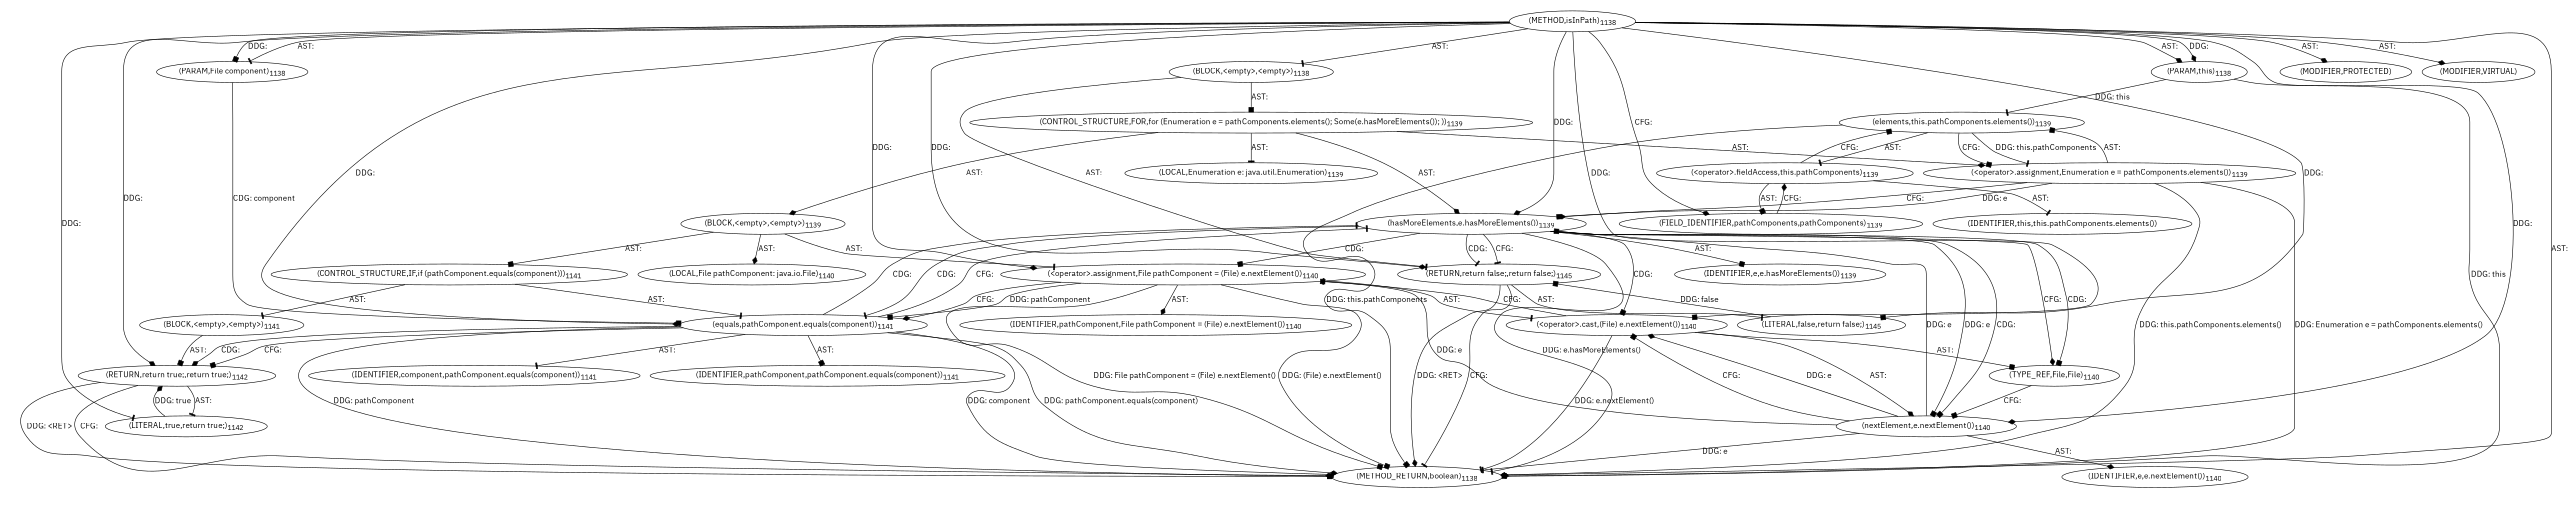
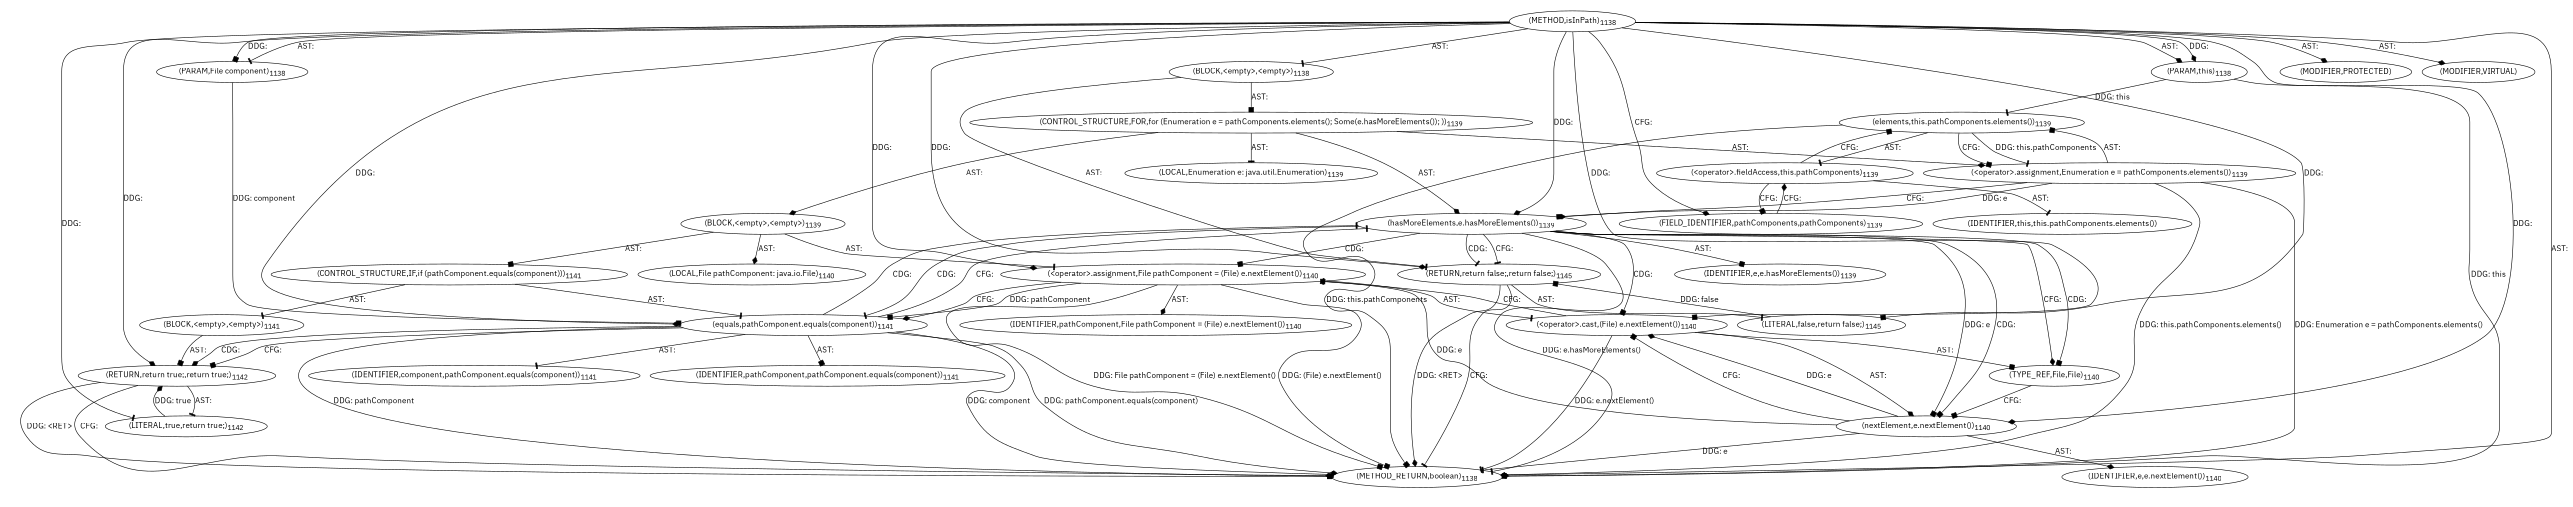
edge "(PARAM,File component)" -> "(equals,pathComponent.equals(component))": label "CDG: component" -> "DDG: component"
edge "(<operator>.fieldAccess,this.pathComponents)" -> "(FIELD_IDENTIFIER,pathComponents,pathComponents)": label "AST: " -> "CFG: "
edge "(nextElement,e.nextElement())" -> "(hasMoreElements,e.hasMoreElements())": removed, label "DDG: e"
